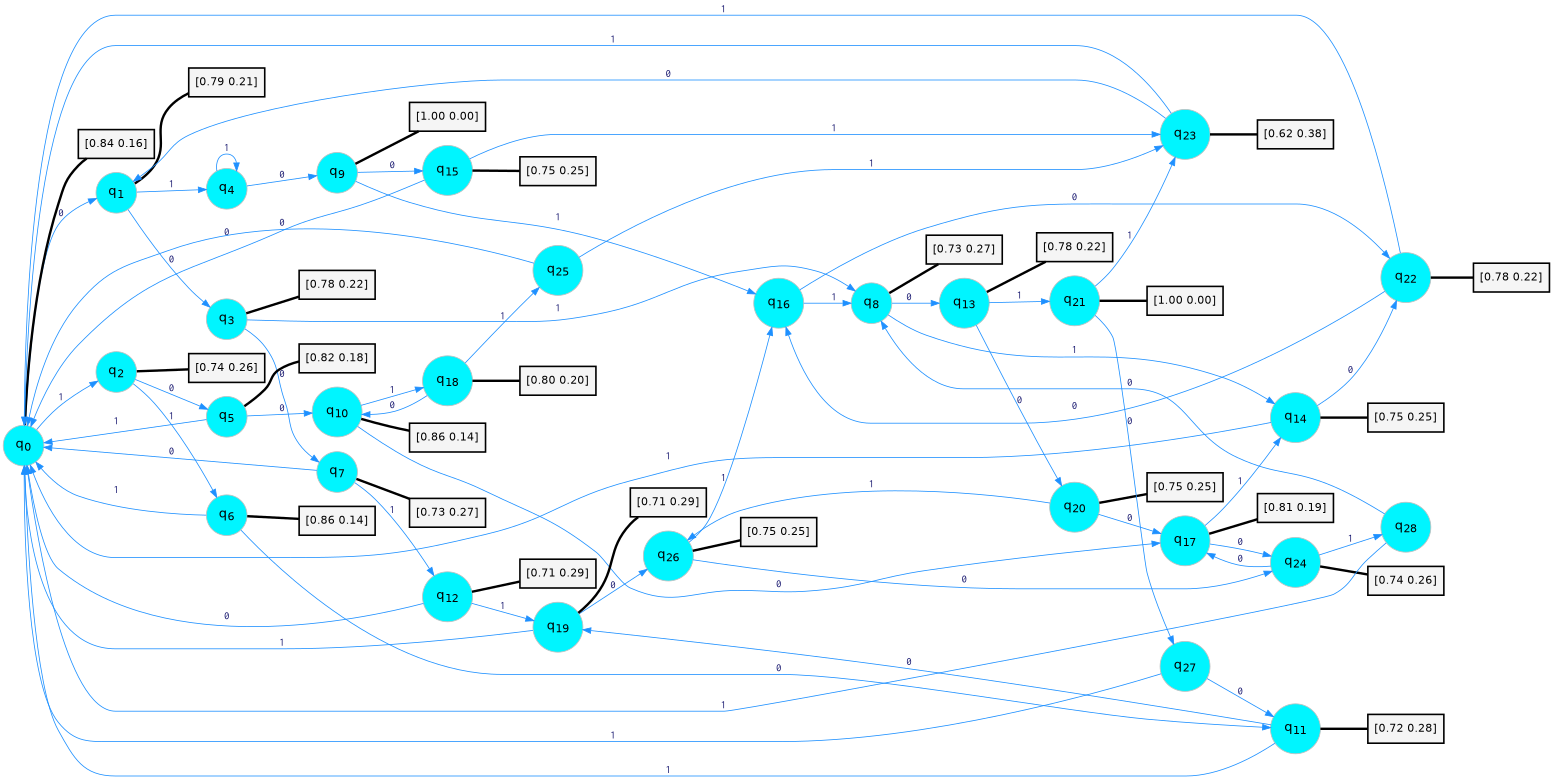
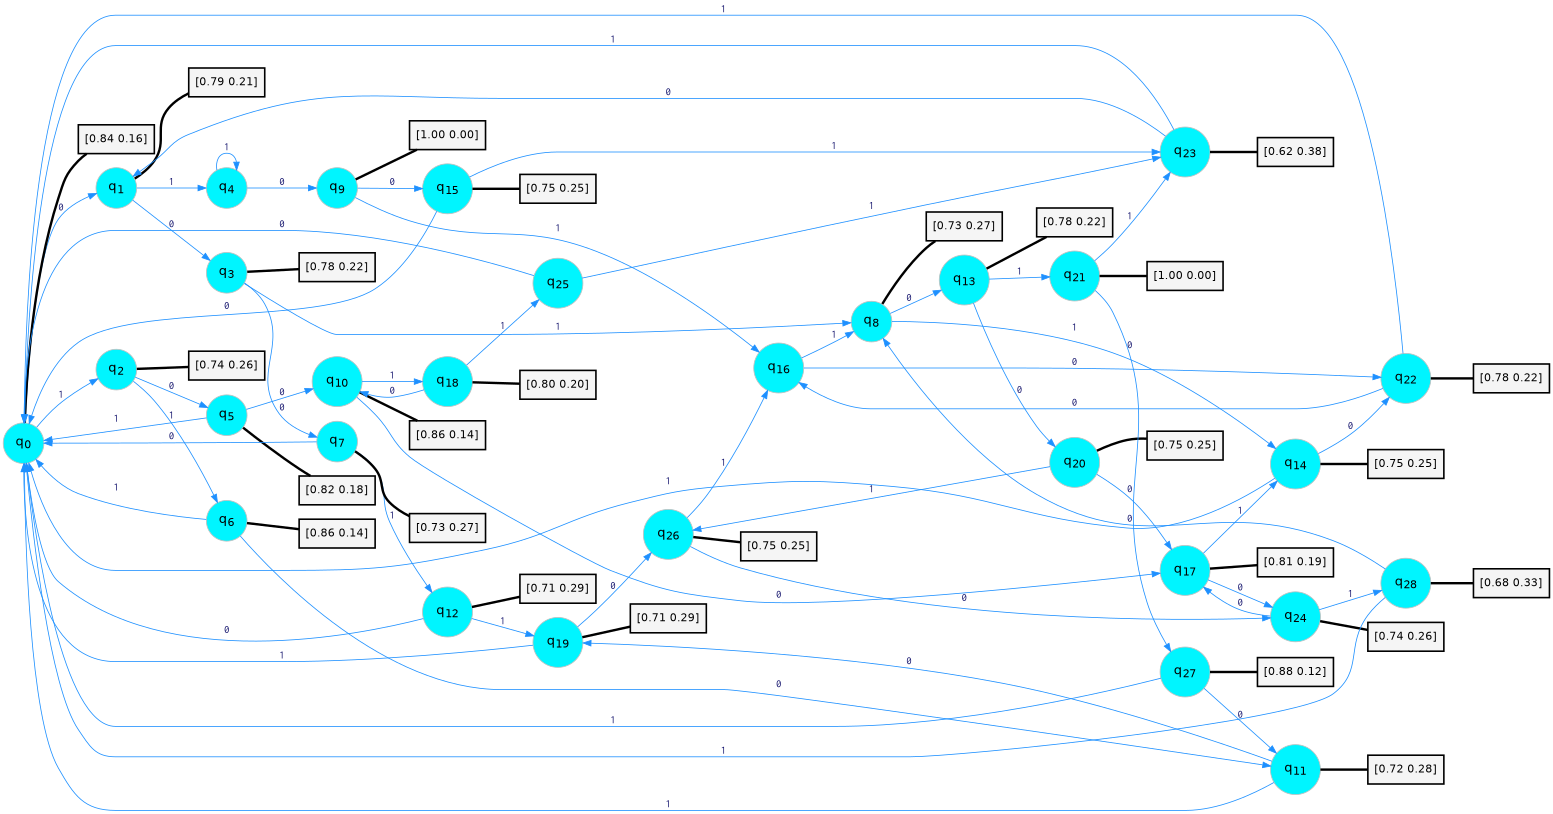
node "[0.68 0.33]": added
node "[0.88 0.12]": added
